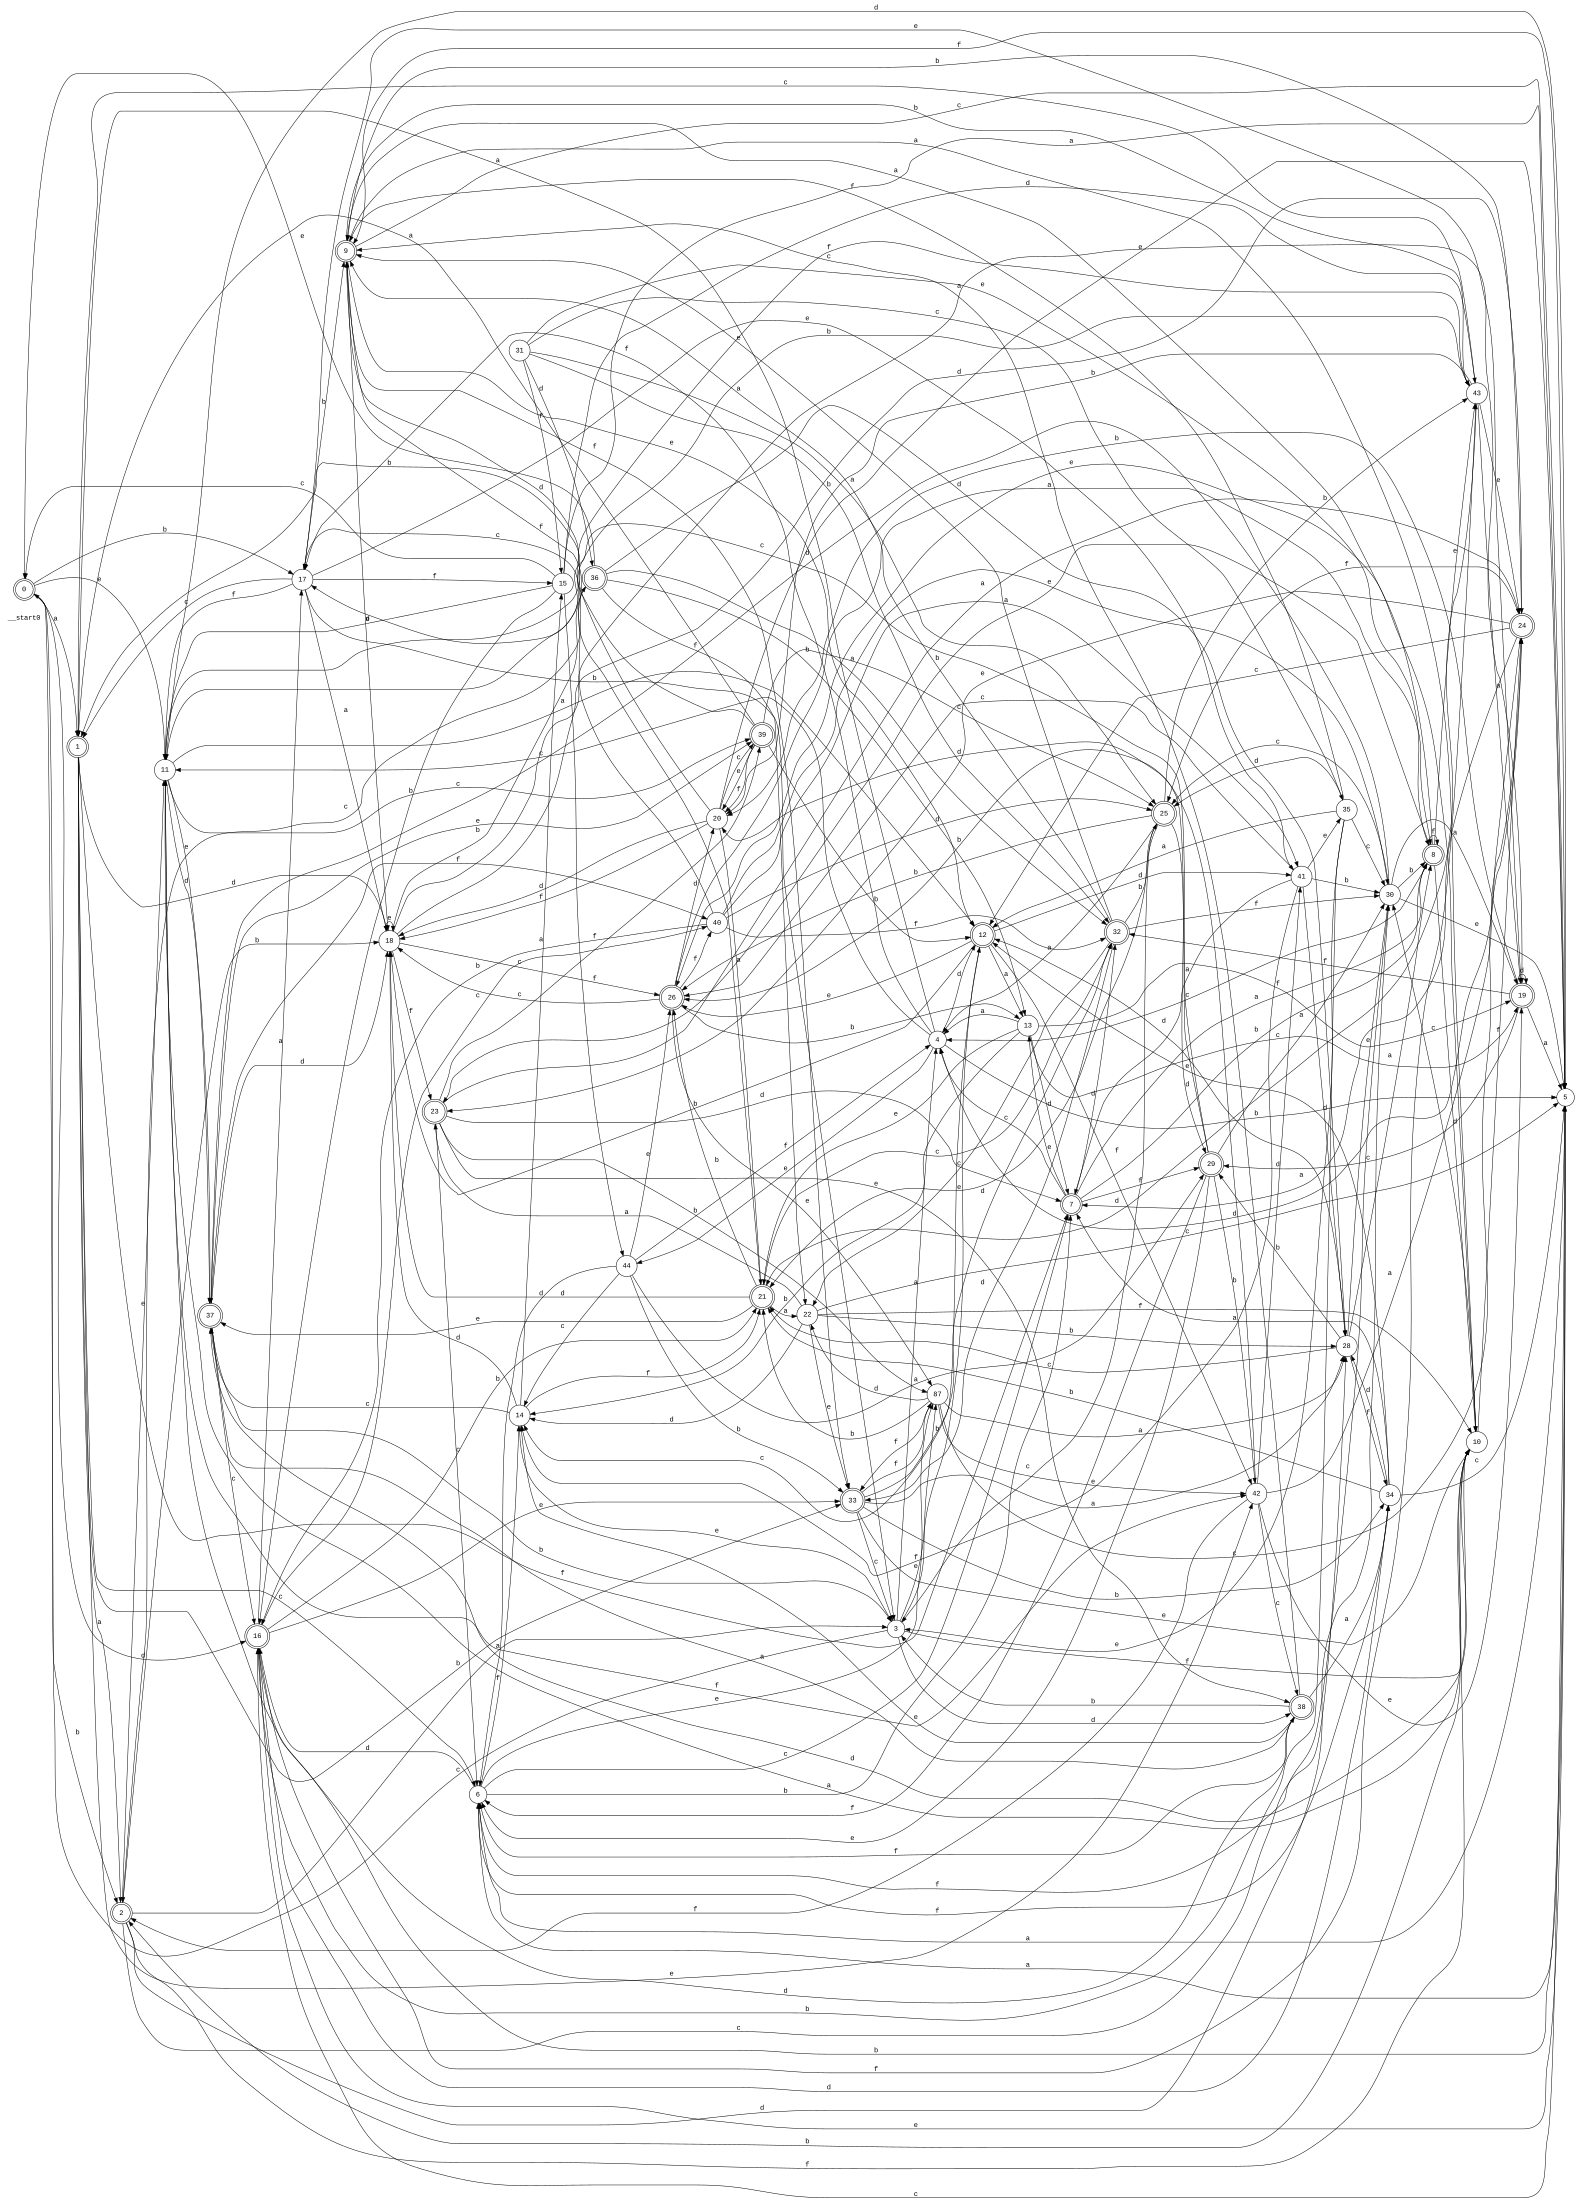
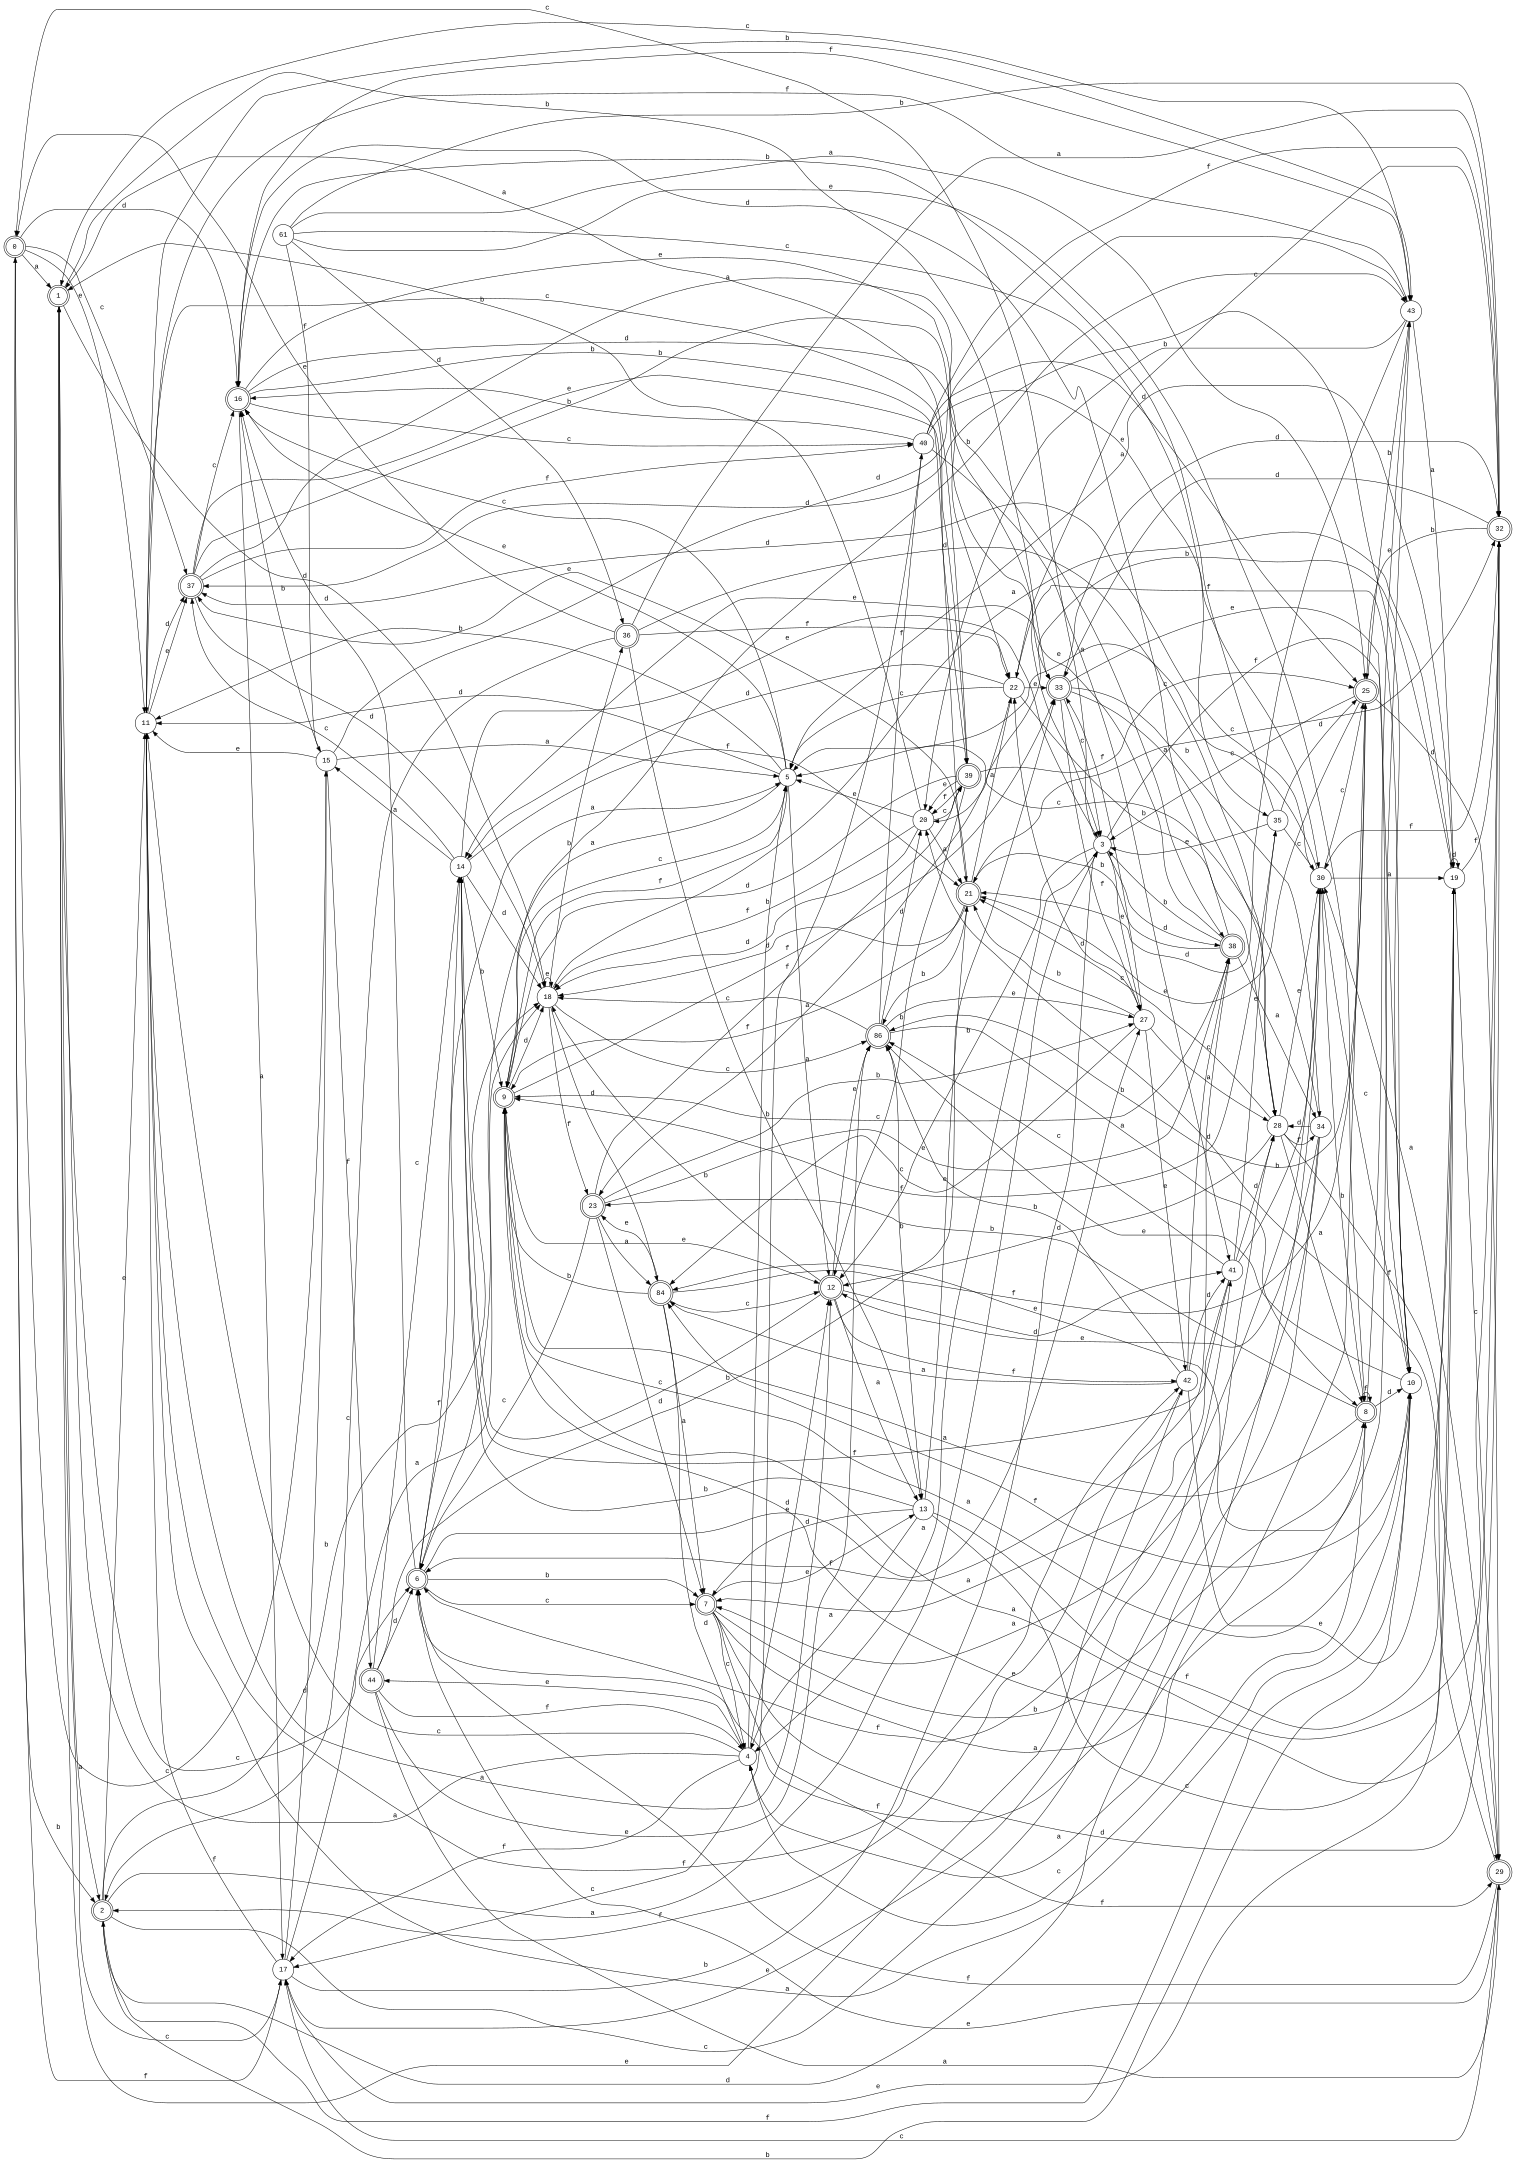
node "31": label "31" -> "61"
edge "0" -> "37": added, label "c"
edge "17" -> "9": now "14" -> "9"
edge "0" -> "17": label "b" -> "f"
edge "17" -> "15": label "f" -> "d"
node "__start0": removed
node "24": label "24" -> "84"
edge "35" -> "12": now "5" -> "12"
node "19": shape doublecircle -> circle
node "26": label "26" -> "86"
edge "28" -> "29": label "b" -> "f"
node "44": shape circle -> doublecircle
edge "29" -> "42": removed, label "b"
node "87": label "87" -> "27"
edge "34" -> "21": now "38" -> "21"
edge "1" -> "7": removed, label "f"
node "6": shape circle -> doublecircle
edge "16" -> "34": now "16" -> "22"
